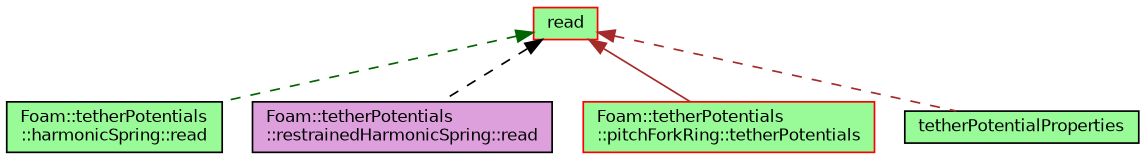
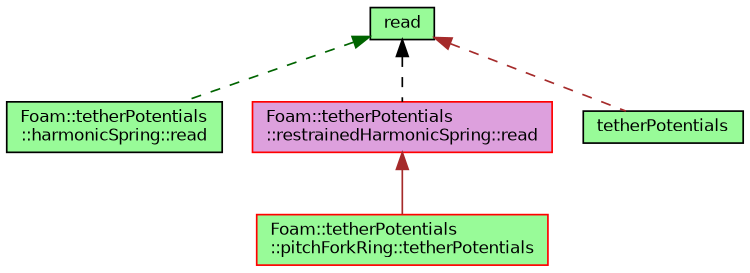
node "read": color red -> black
edge "Foam::tetherPotentials ::pitchForkRing::tetherPotentials" -> "read": now "Foam::tetherPotentials ::pitchForkRing::tetherPotentials" -> "Foam::tetherPotentials ::restrainedHarmonicSpring::read"
node "Foam::tetherPotentials ::restrainedHarmonicSpring::read": color black -> red
node "tetherPotentialProperties": label "tetherPotentialProperties" -> "tetherPotentials"
